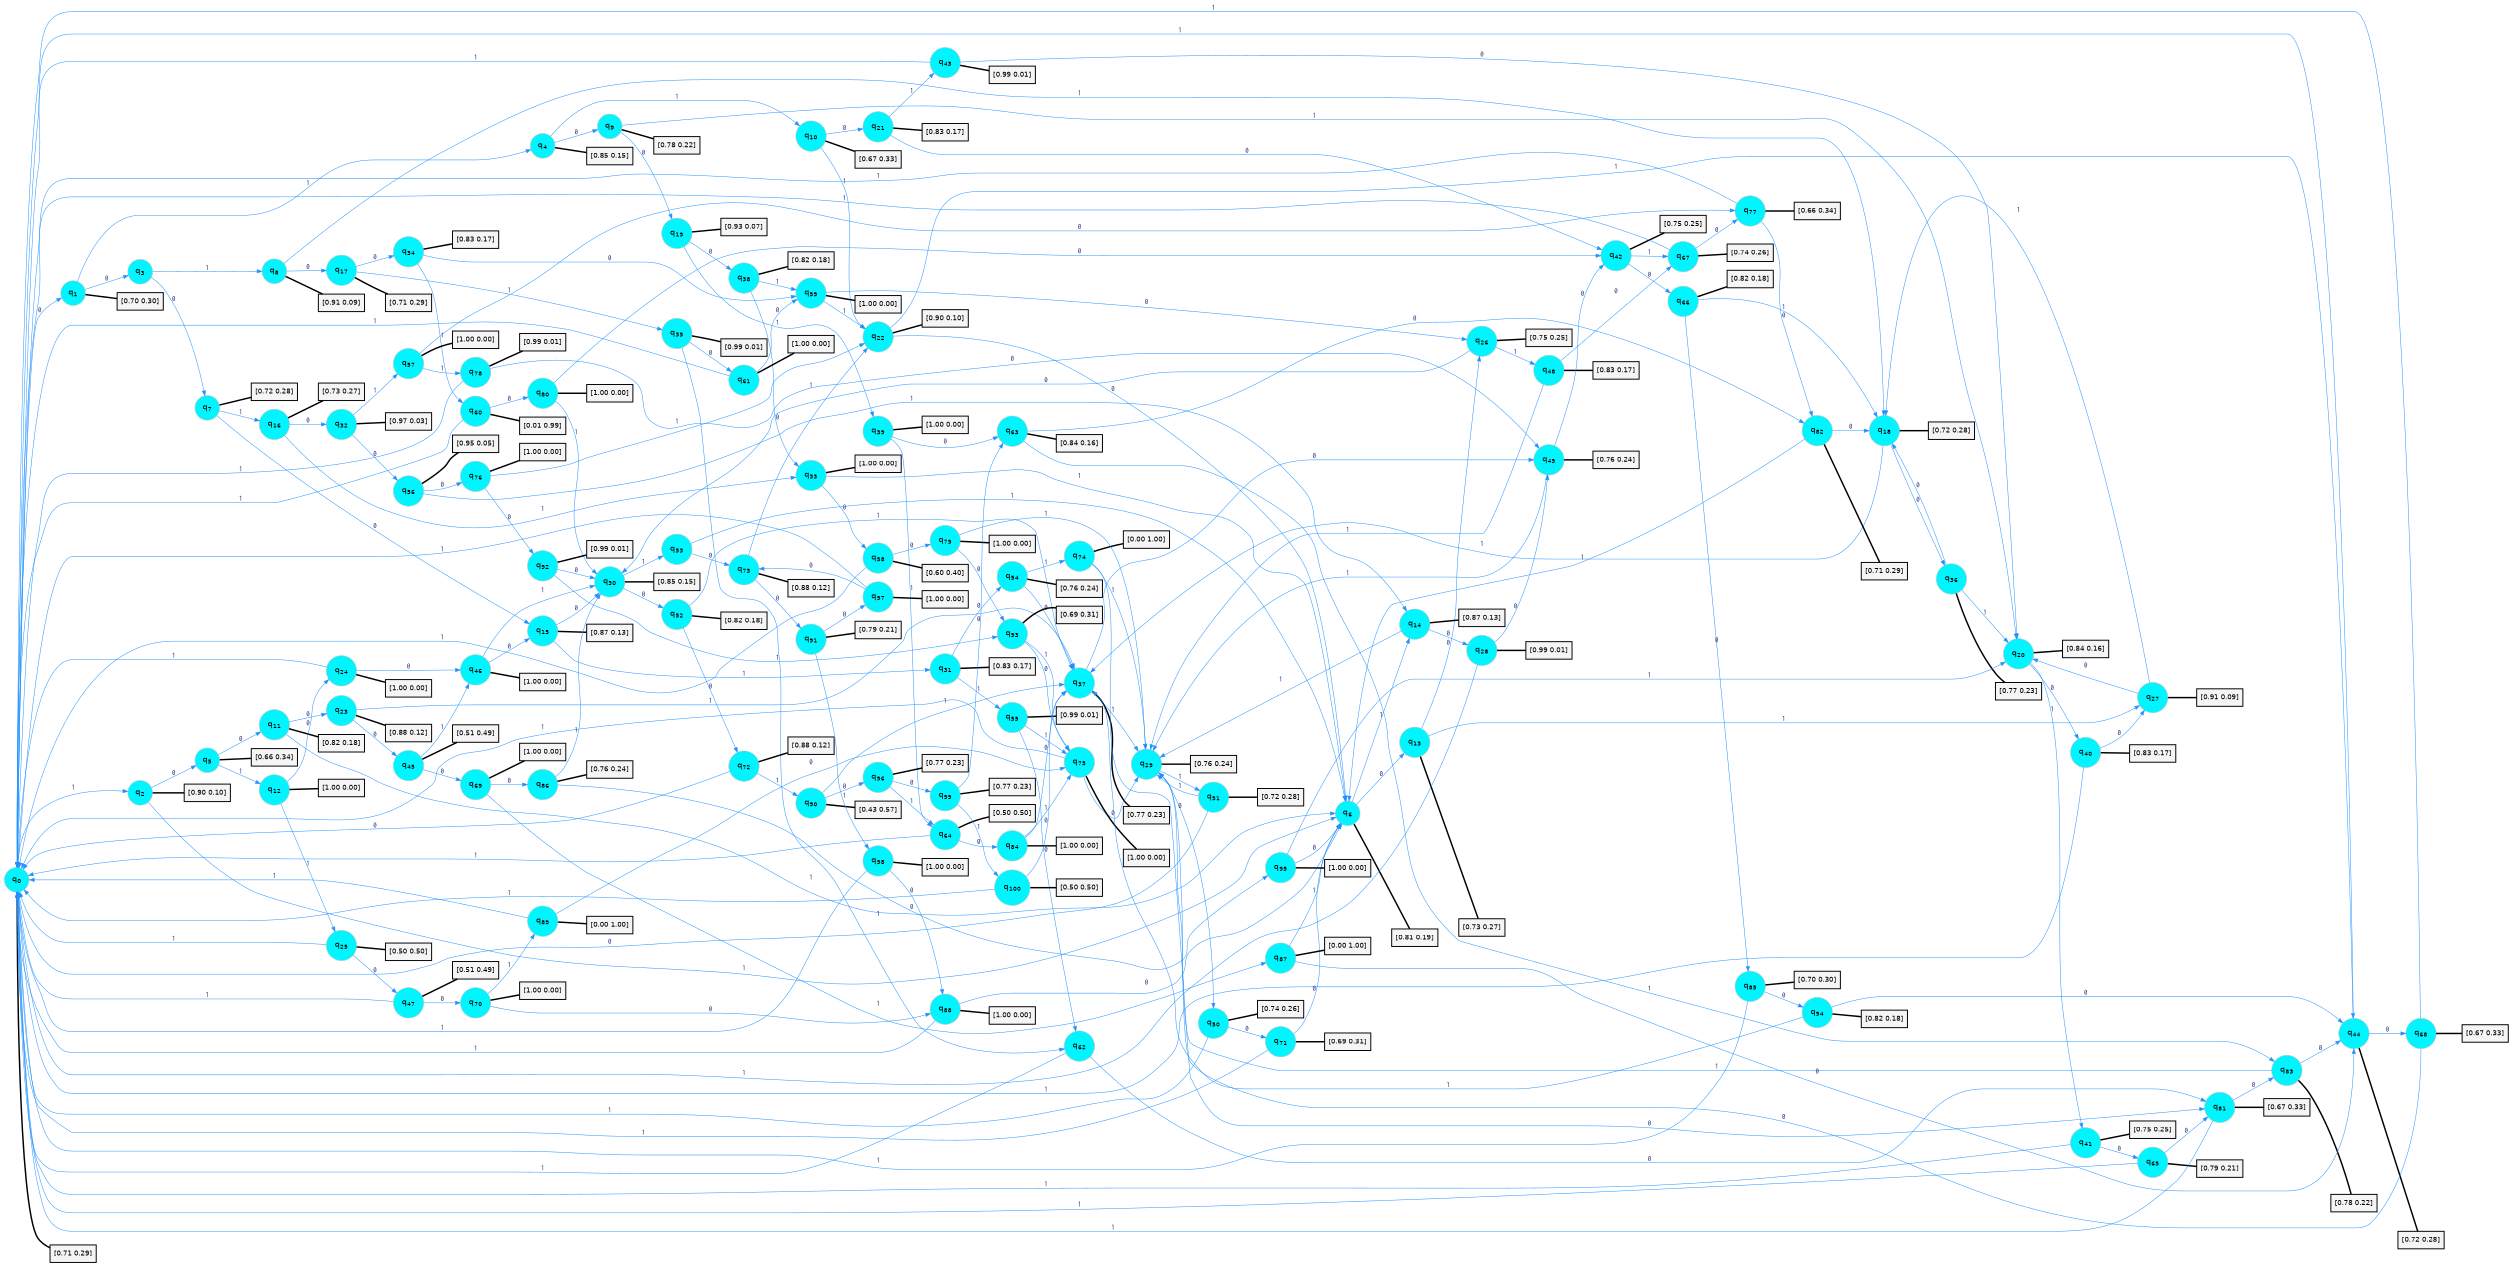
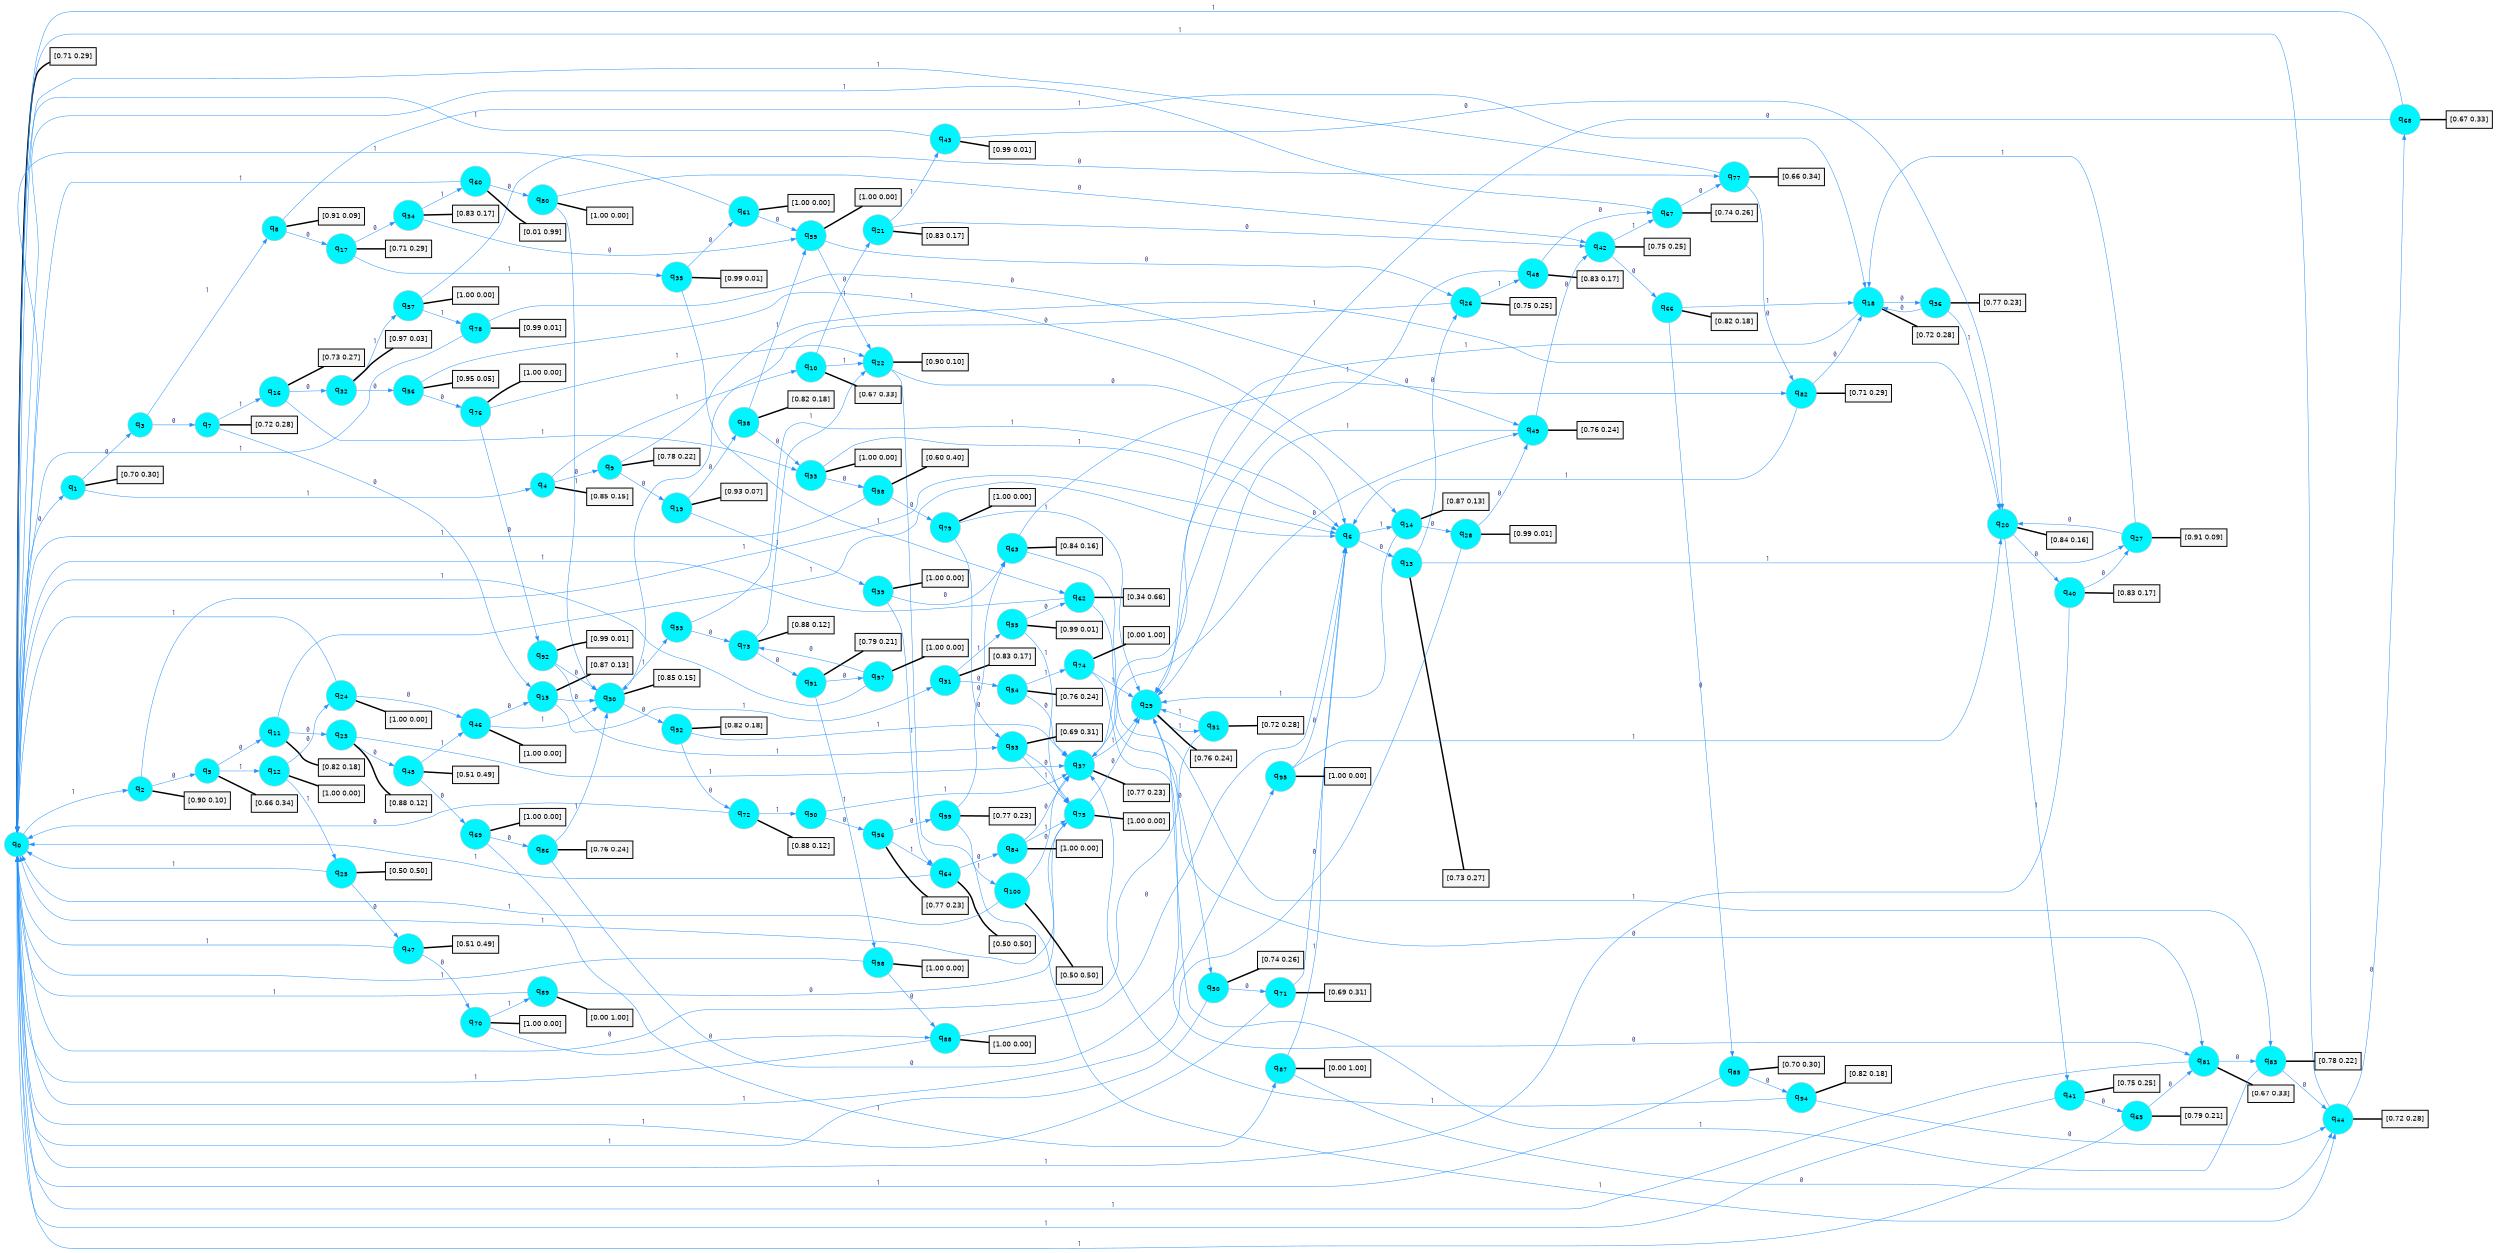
node "[0.34 0.66]": added
node "[0.43 0.57]": removed
node "[0.81 0.19]": removed
